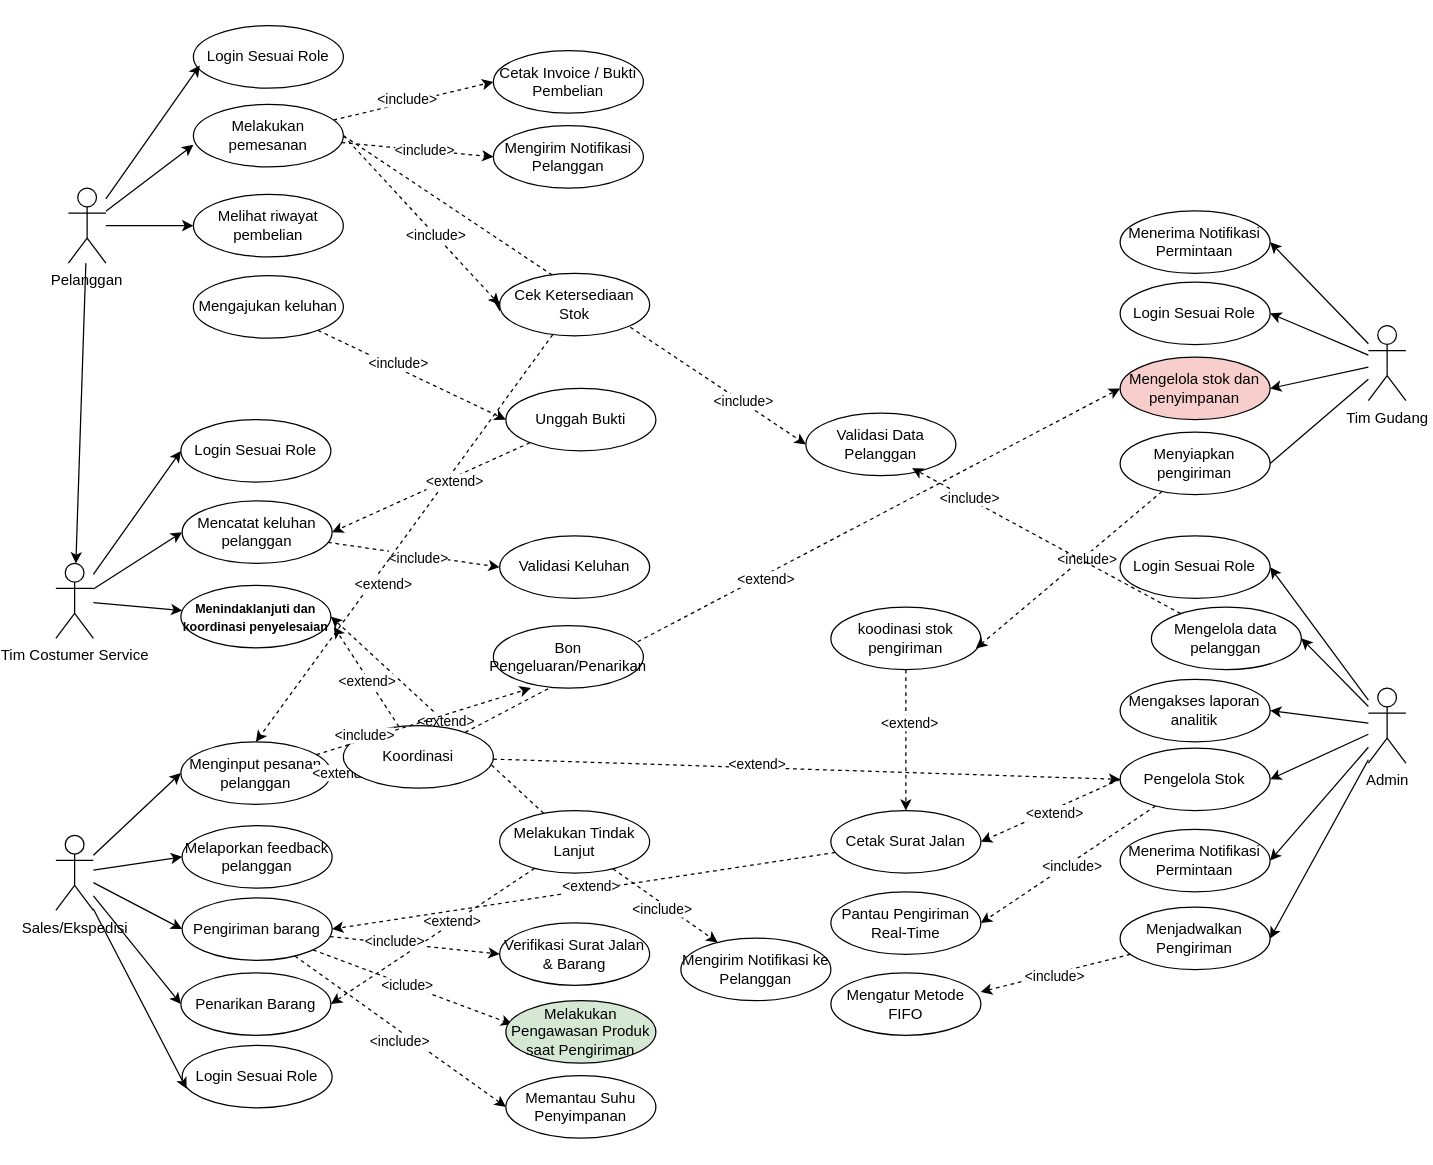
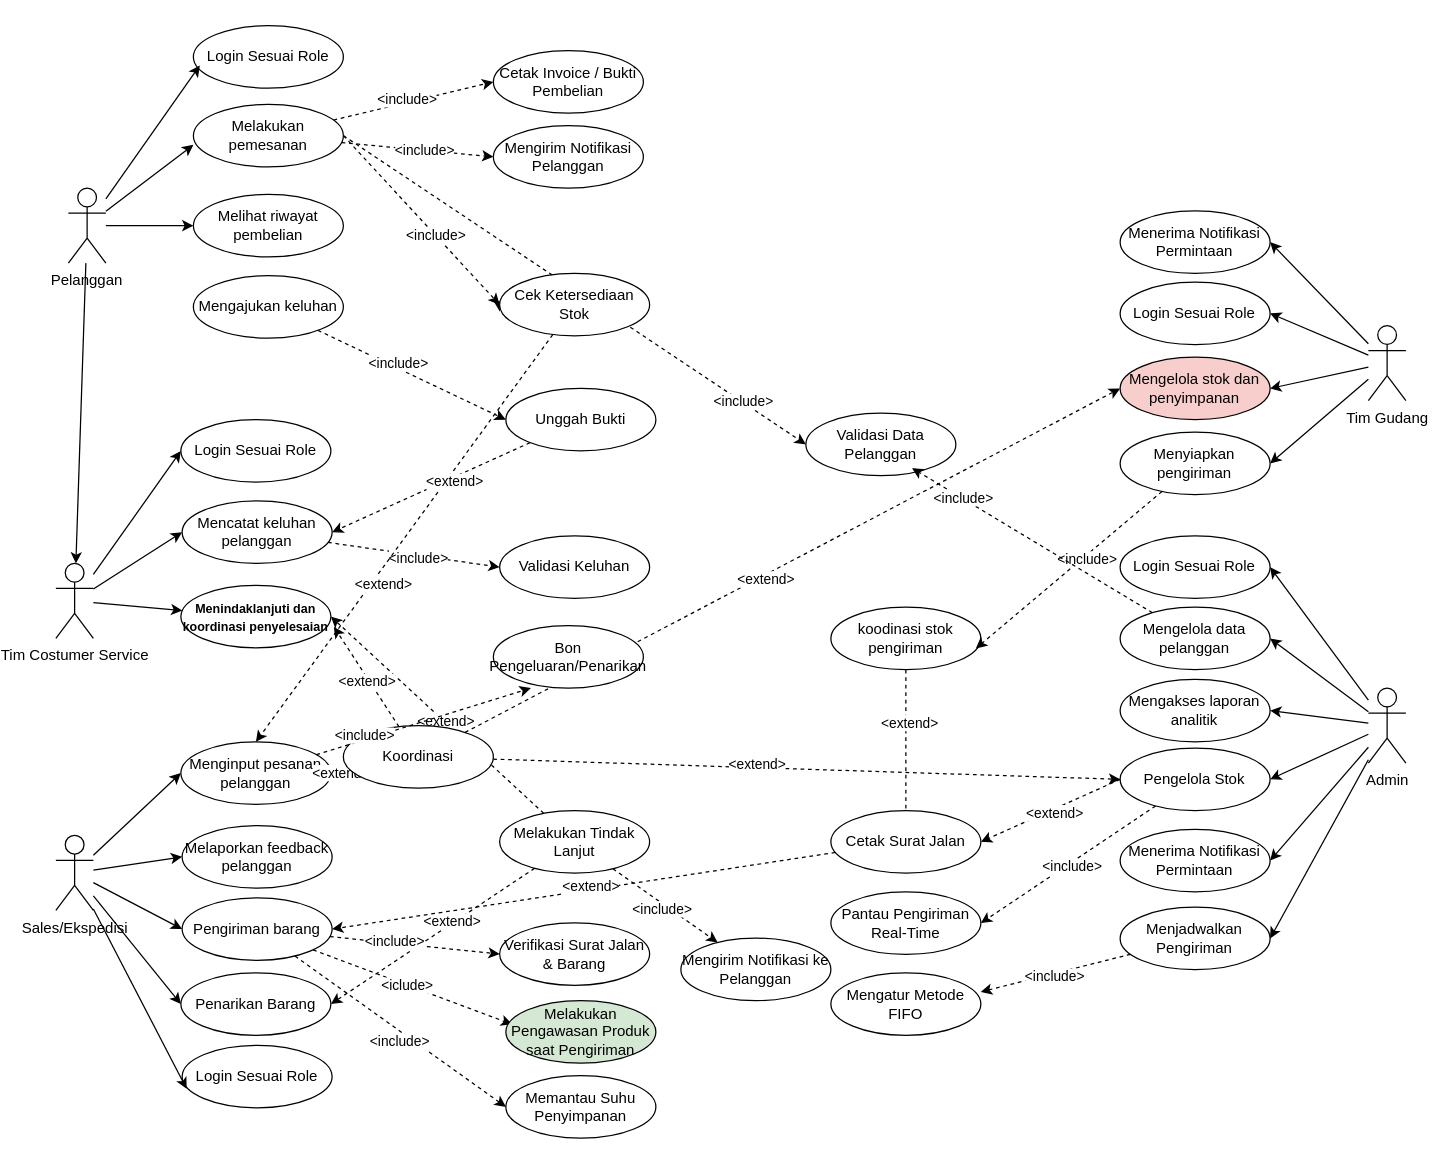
edge "Tim Gudang" -- "Menyiapkan pengiriman": arrowhead none -> classic
node "Mengelola data pelanggan": moved (1226, 638) -> (1195, 638)
edge "koodinasi stok pengiriman" -> "Cetak Surat Jalan": arrowhead classic -> none
